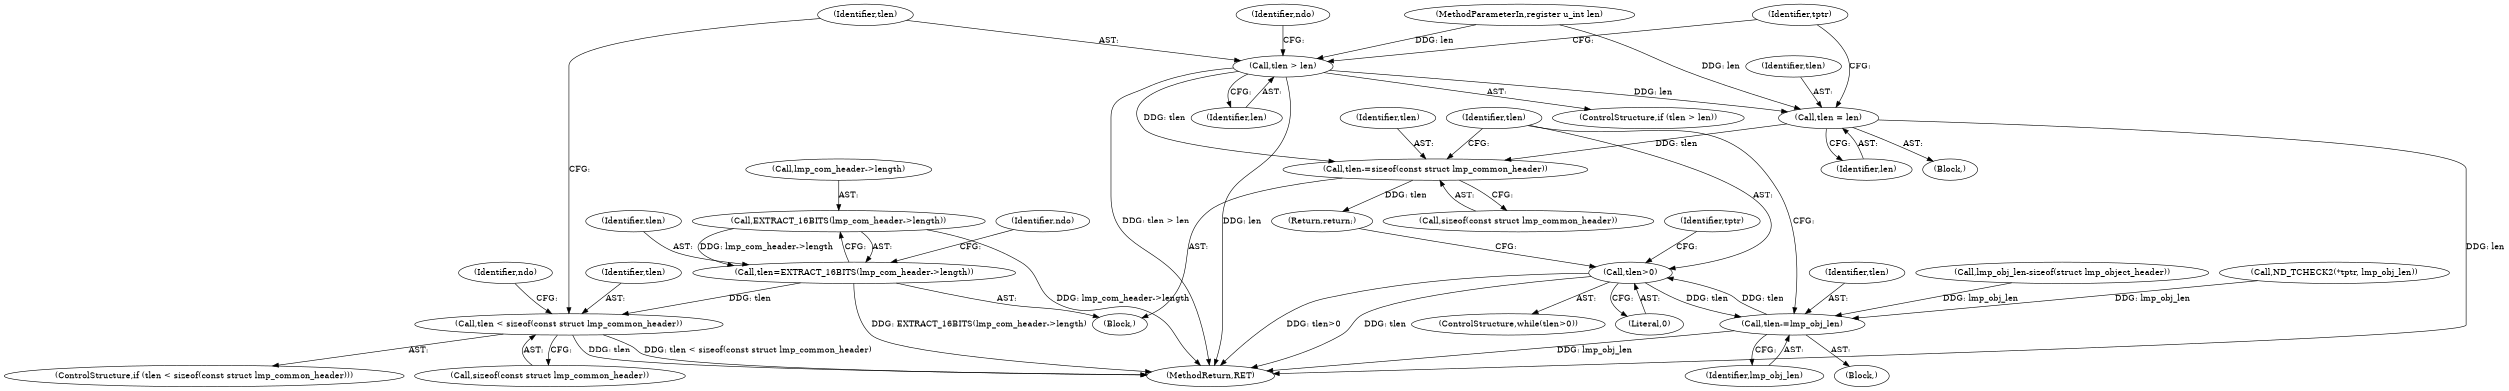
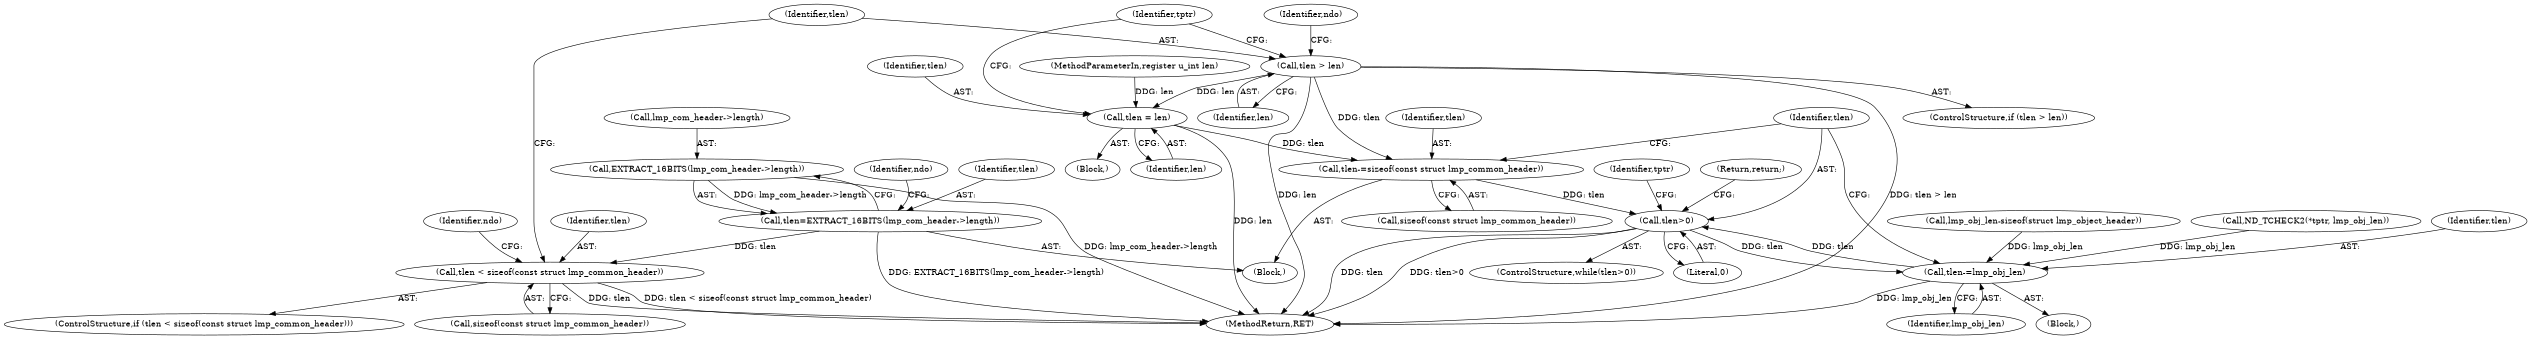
edge "(MethodParameterIn,register u_int len)" -> "(Call,tlen > len)": removed, label "DDG: len"
edge "(Call,tlen-=sizeof(const struct lmp_common_header))" -> "(Return,return;)": now "(Call,tlen-=sizeof(const struct lmp_common_header))" -> "(Call,tlen>0)"
